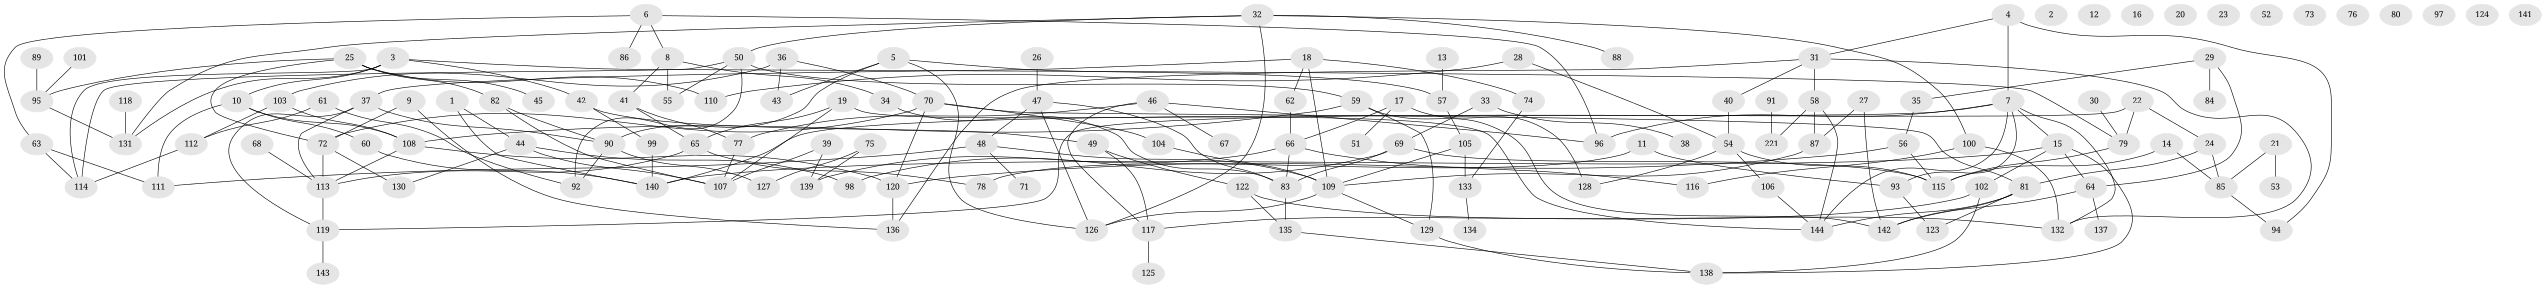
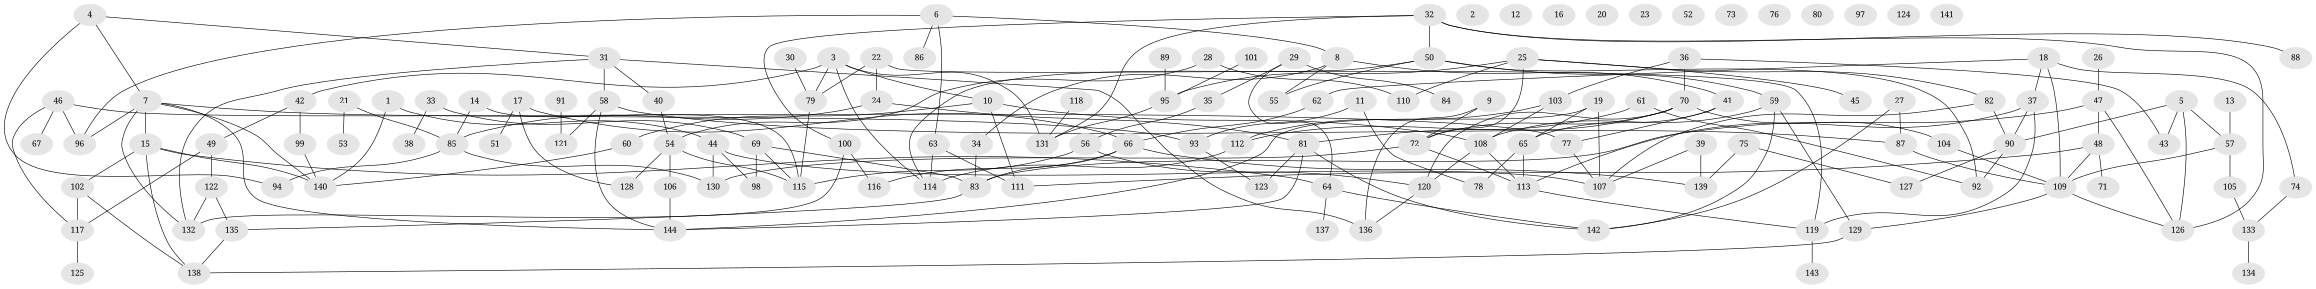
node "68": removed
node "221": label "221" -> "121"
edge "85" -- "130": added
edge "105" -- "109": now "57" -- "109"
